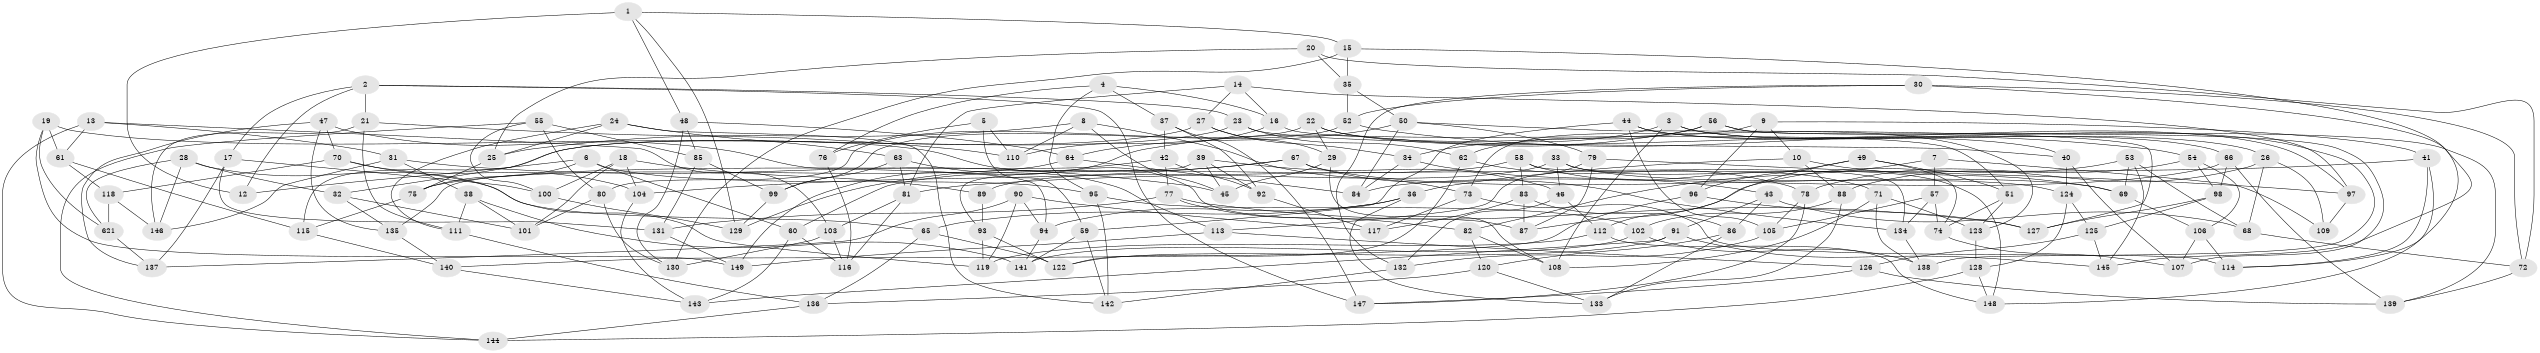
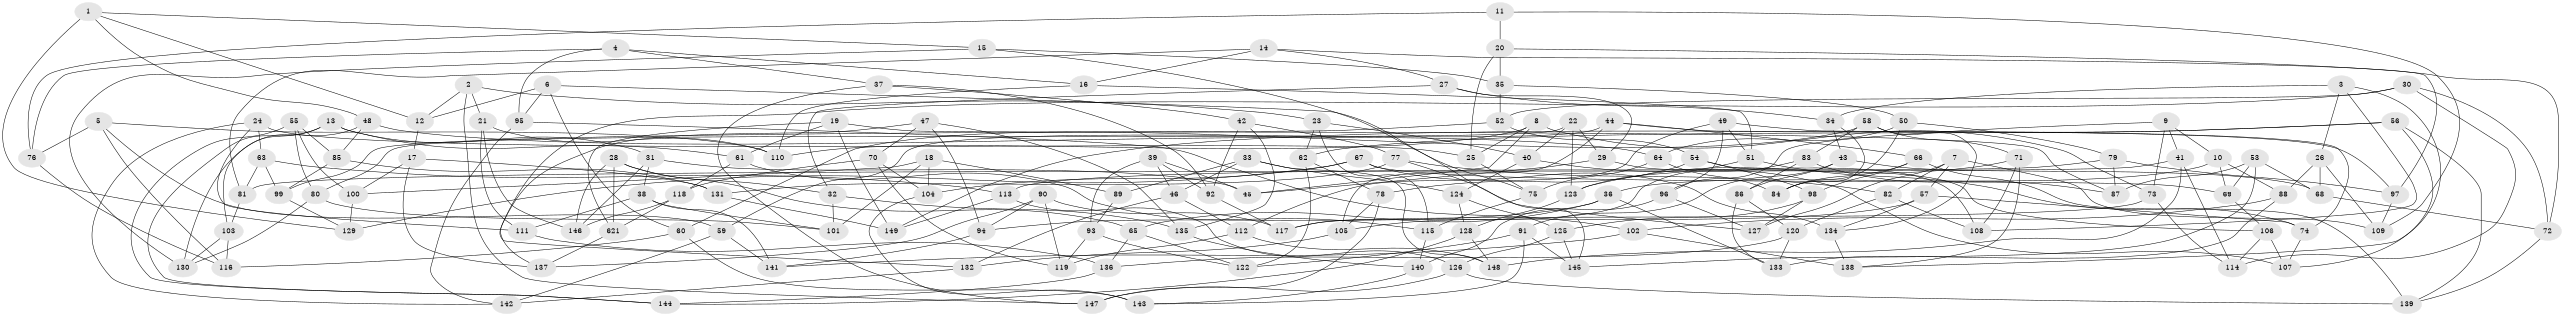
node "11": added
edge "2" -- "17": now "12" -- "17"
edge "50" -- "127": now "7" -- "127"
edge "81" -- "116": now "5" -- "116"
